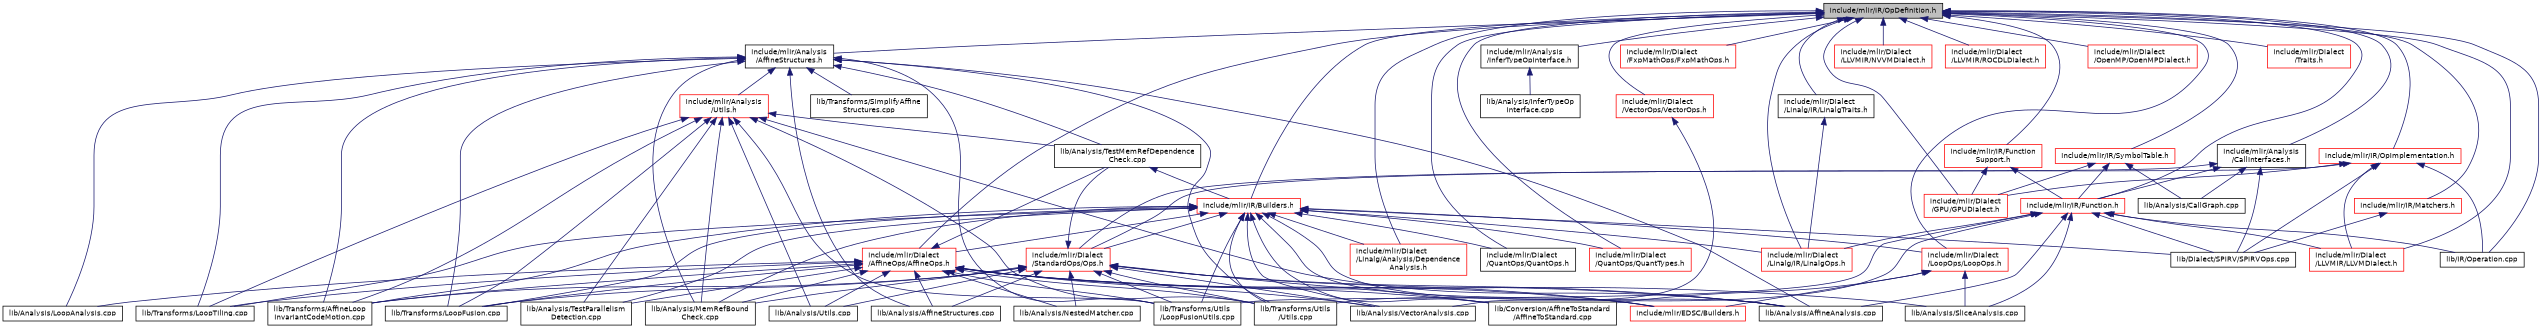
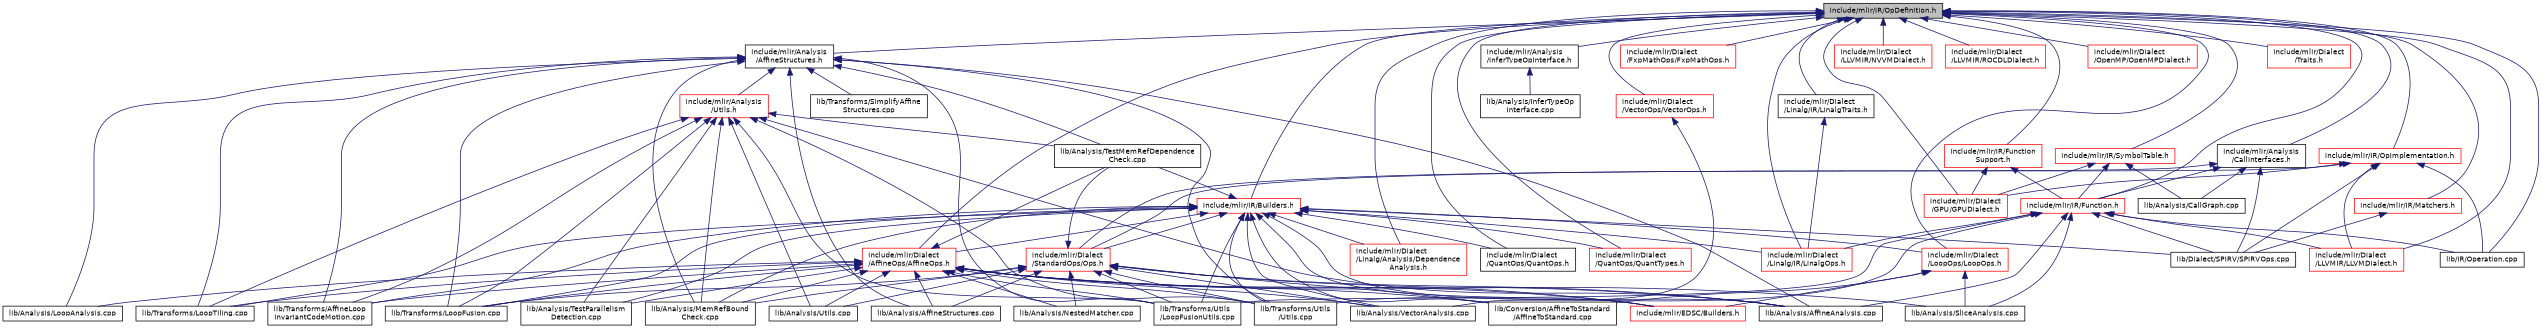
edge "include/mlir/IR/Builders.h" -> "lib/Analysis/TestMemRefDependence Check.cpp": reversed
edge "lib/Transforms/AffineLoop InvariantCodeMotion.cpp" -> "include/mlir/Dialect /StandardOps/Ops.h": removed
